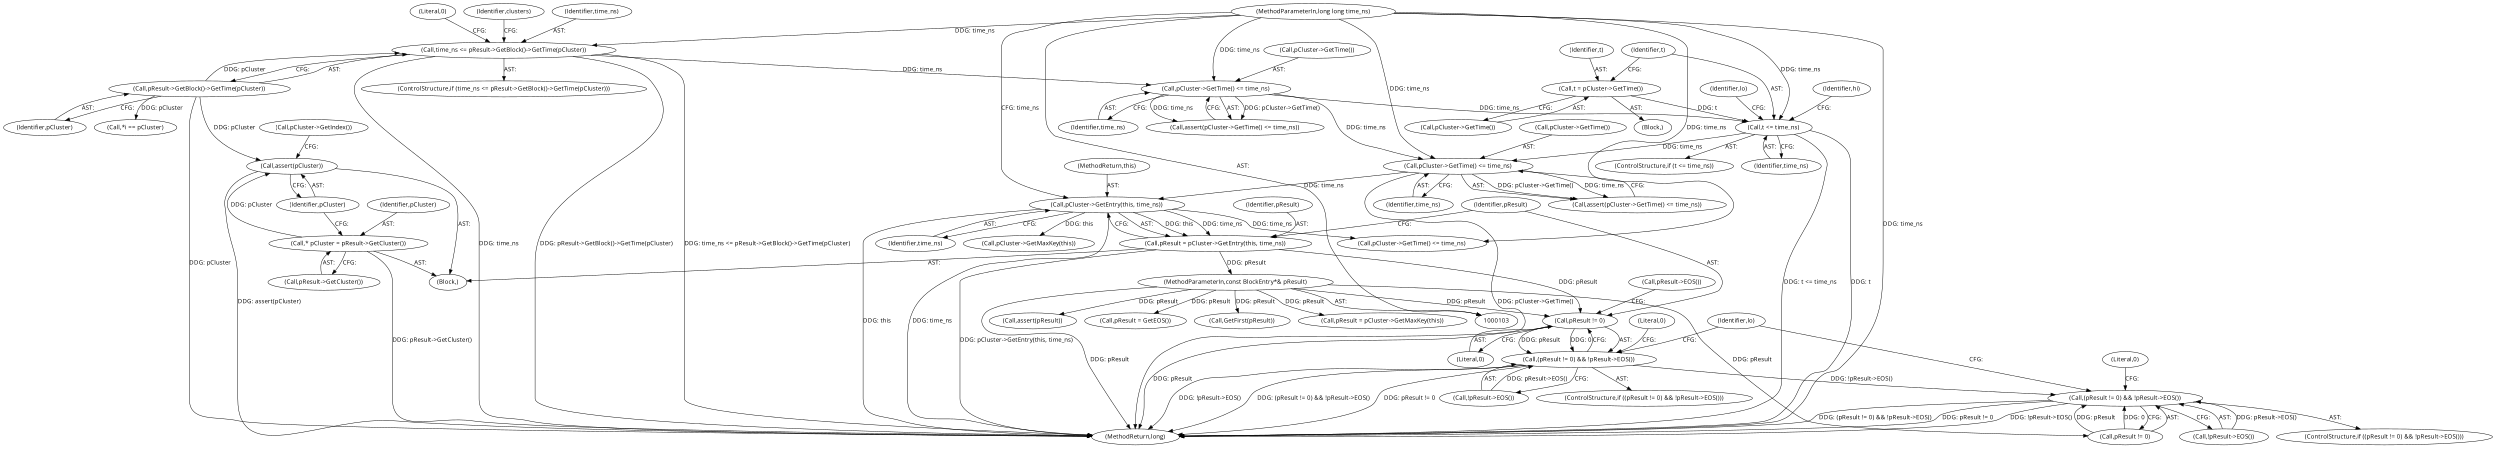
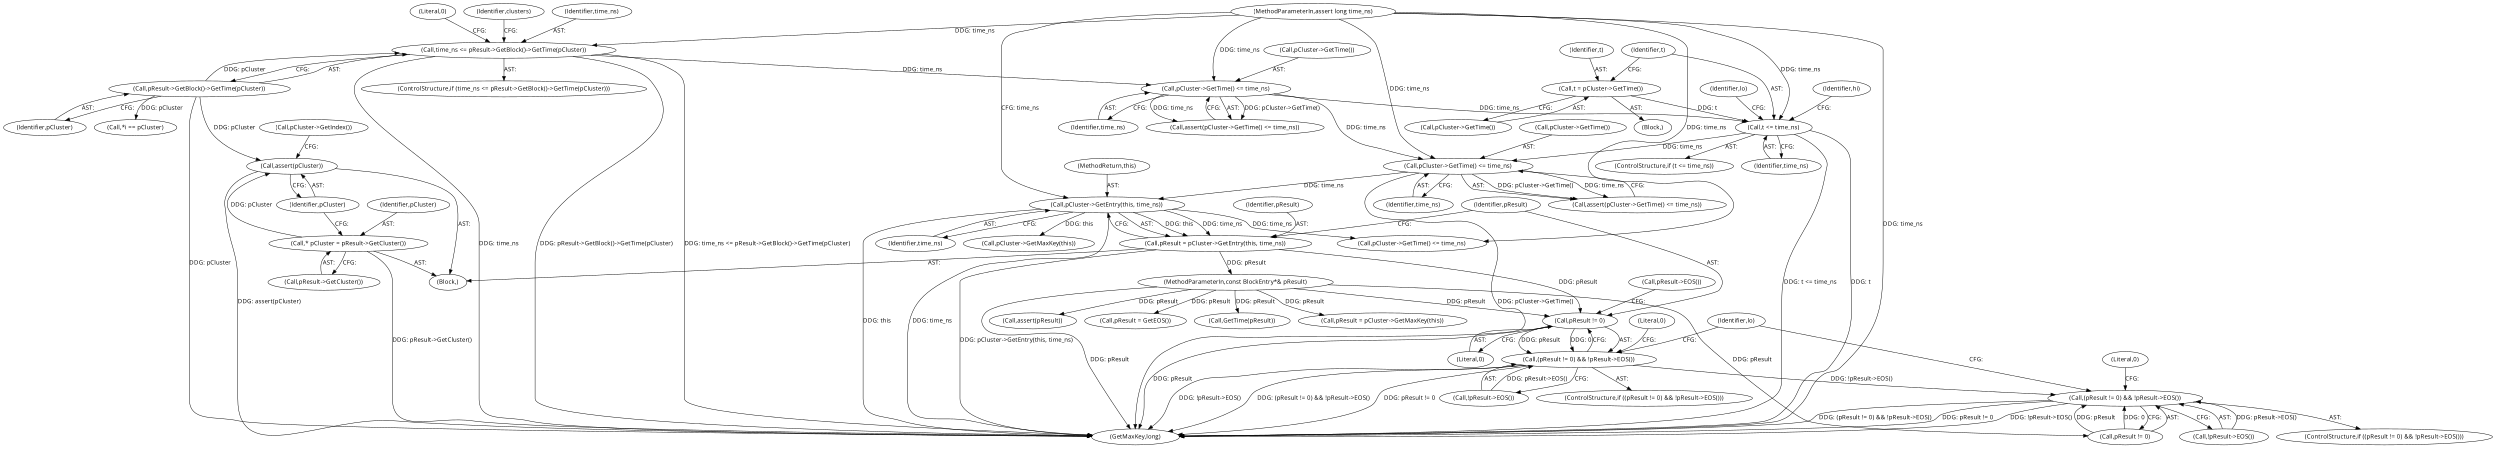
node "(MethodParameterIn,long long time_ns)": label "(MethodParameterIn,long long time_ns)" -> "(MethodParameterIn,assert long time_ns)"
node "(Call,GetFirst(pResult))": label "(Call,GetFirst(pResult))" -> "(Call,GetTime(pResult))"
node "1000103": removed
node "(MethodReturn,long)": label "(MethodReturn,long)" -> "(GetMaxKey,long)"
